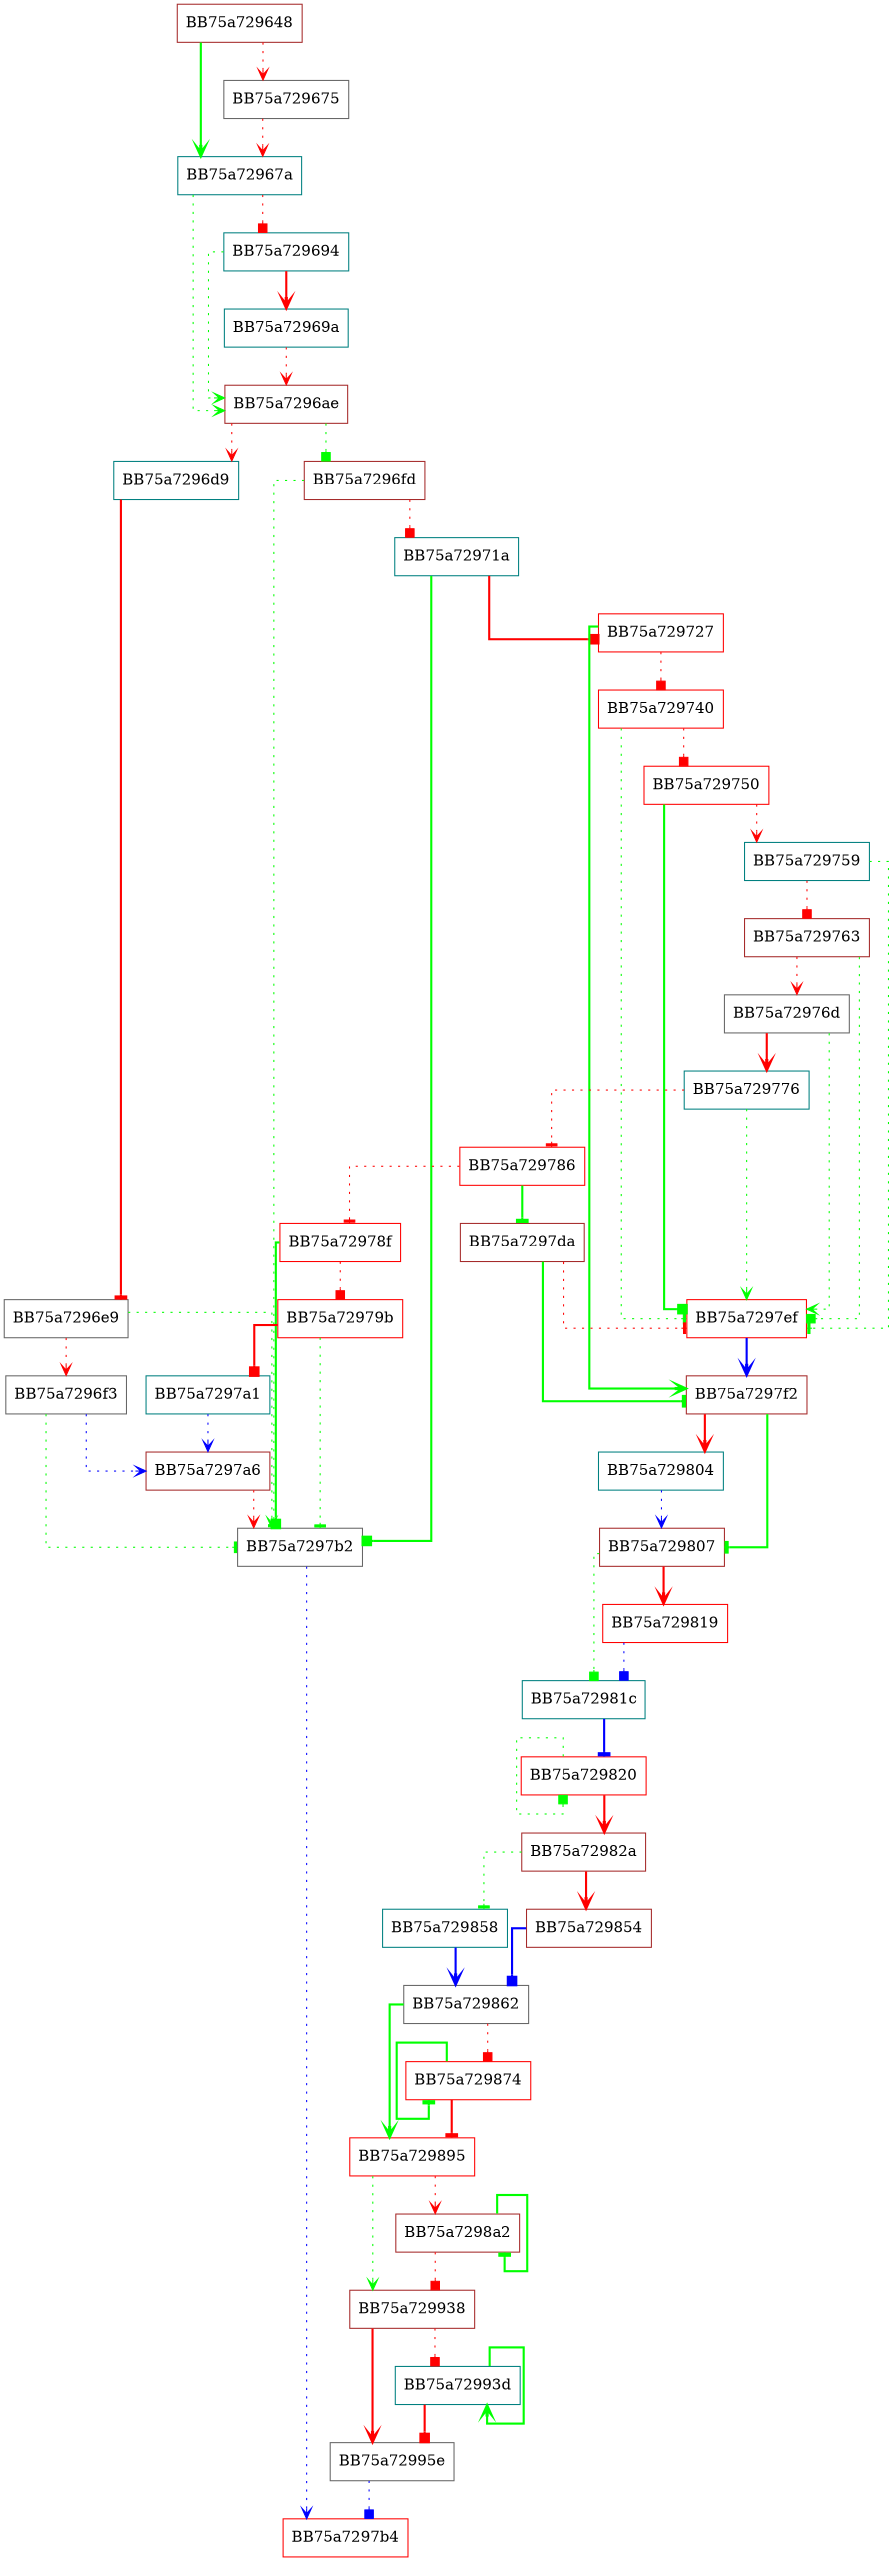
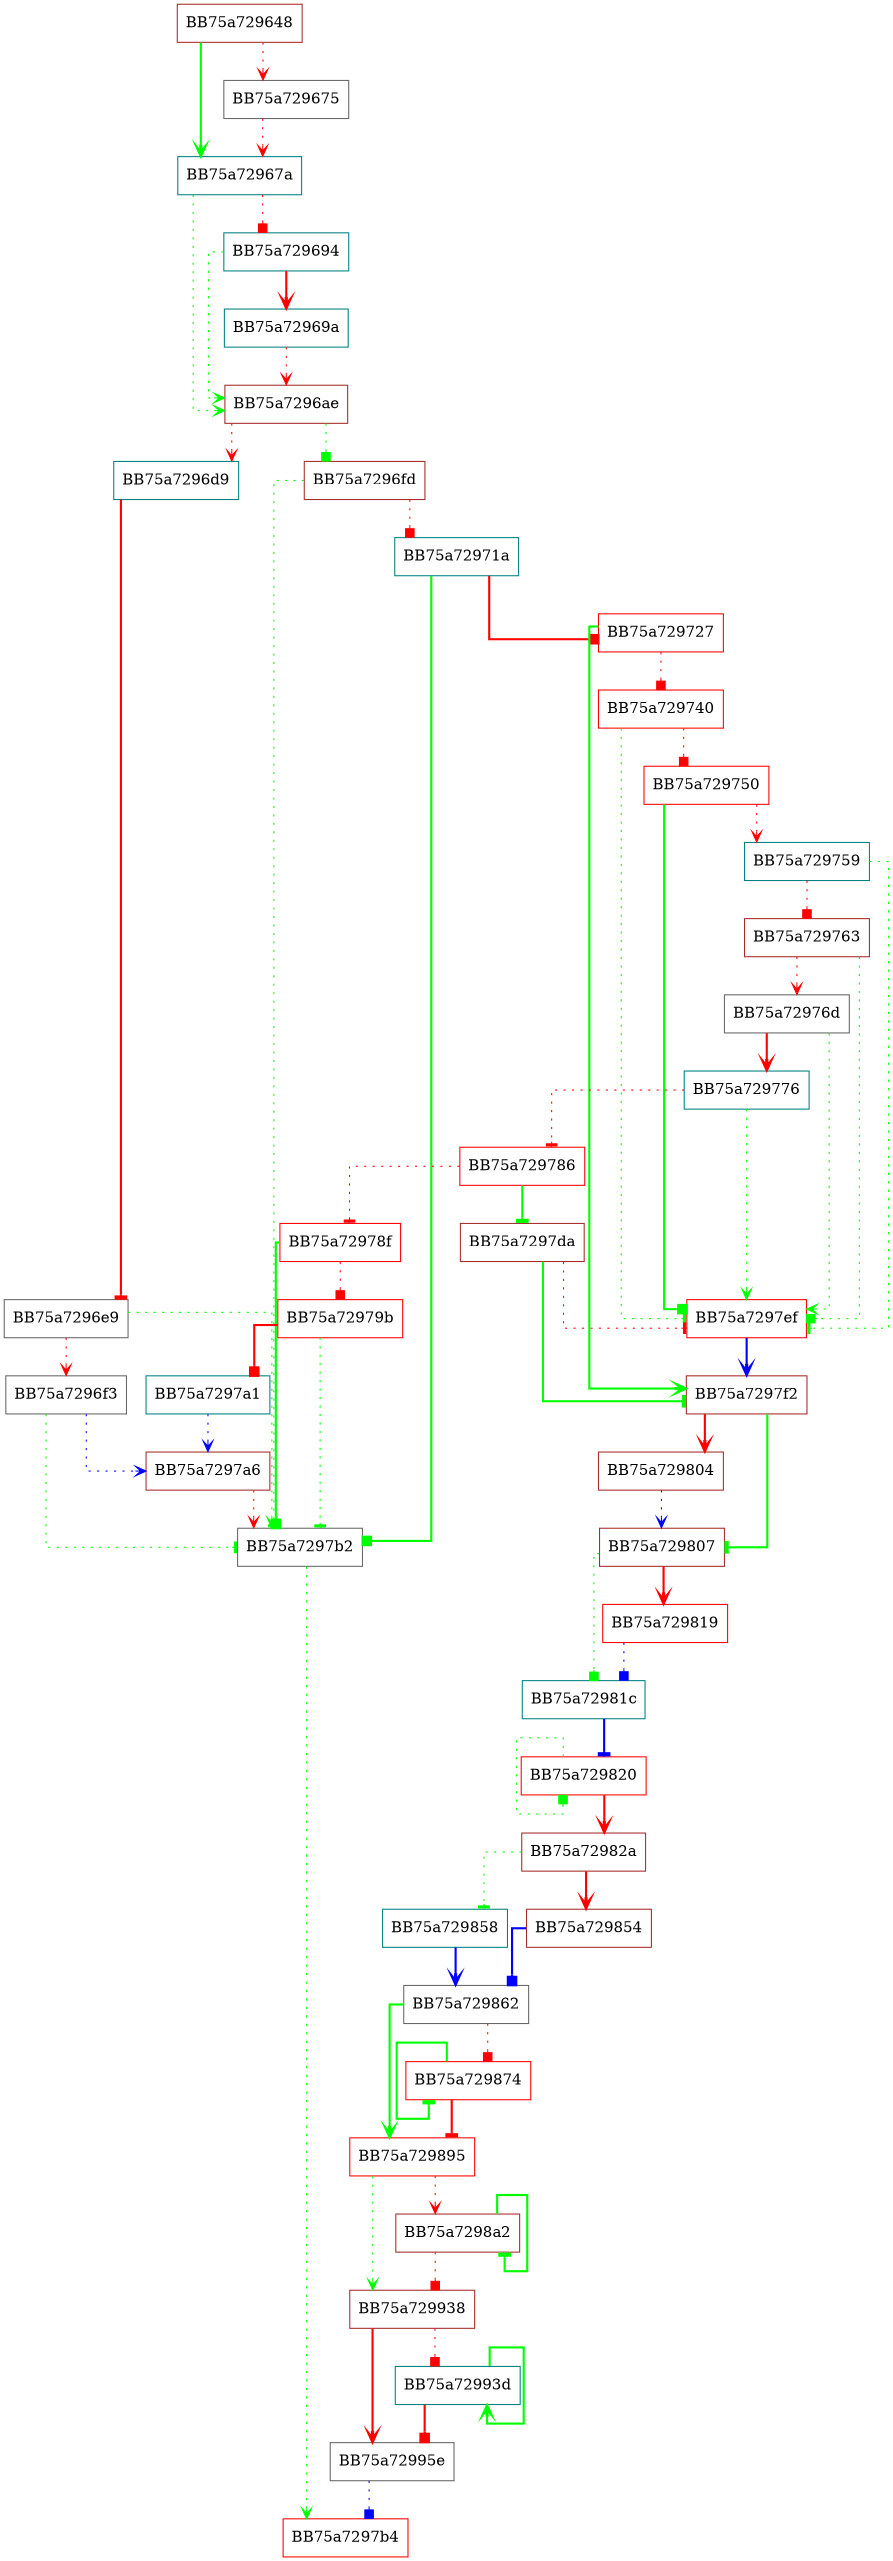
node "BB75a729804": color teal -> brown
edge "BB75a7297b2" -> "BB75a7297b4": color blue -> green
